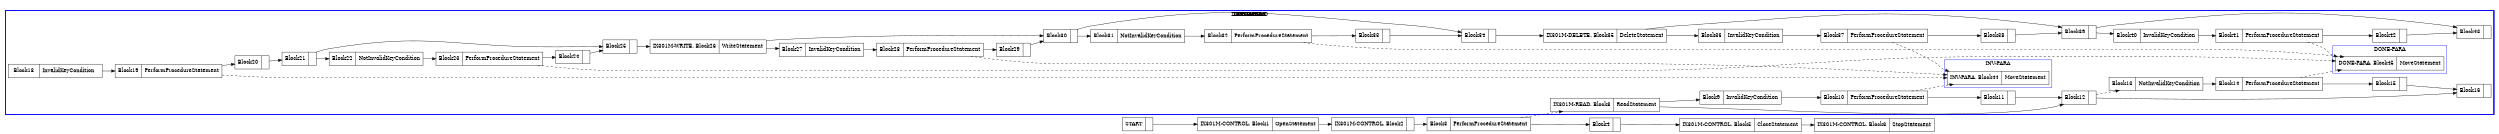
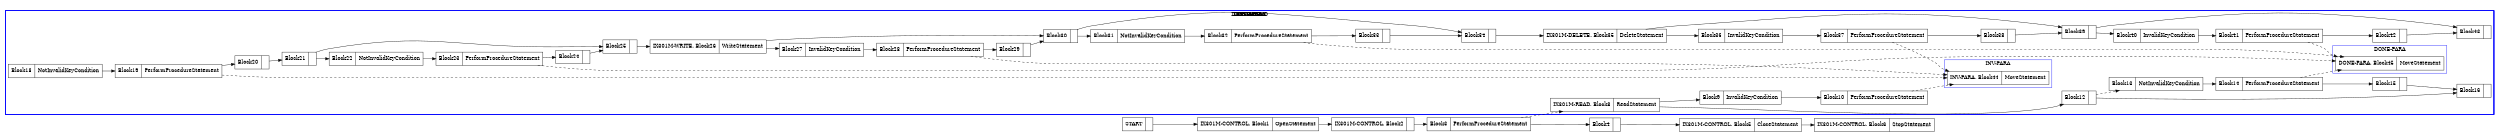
node "Block18": text "InvalidKeyCondition" -> "NotInvalidKeyCondition"
node "Block11": removed
